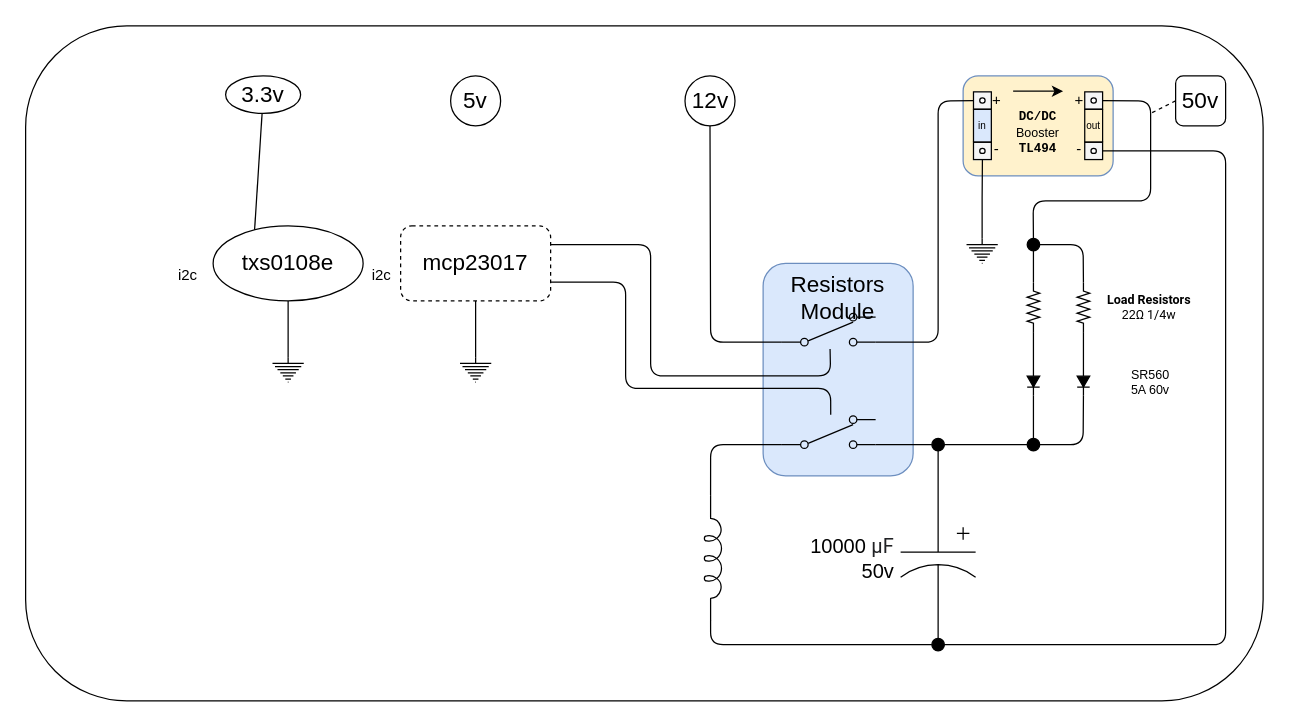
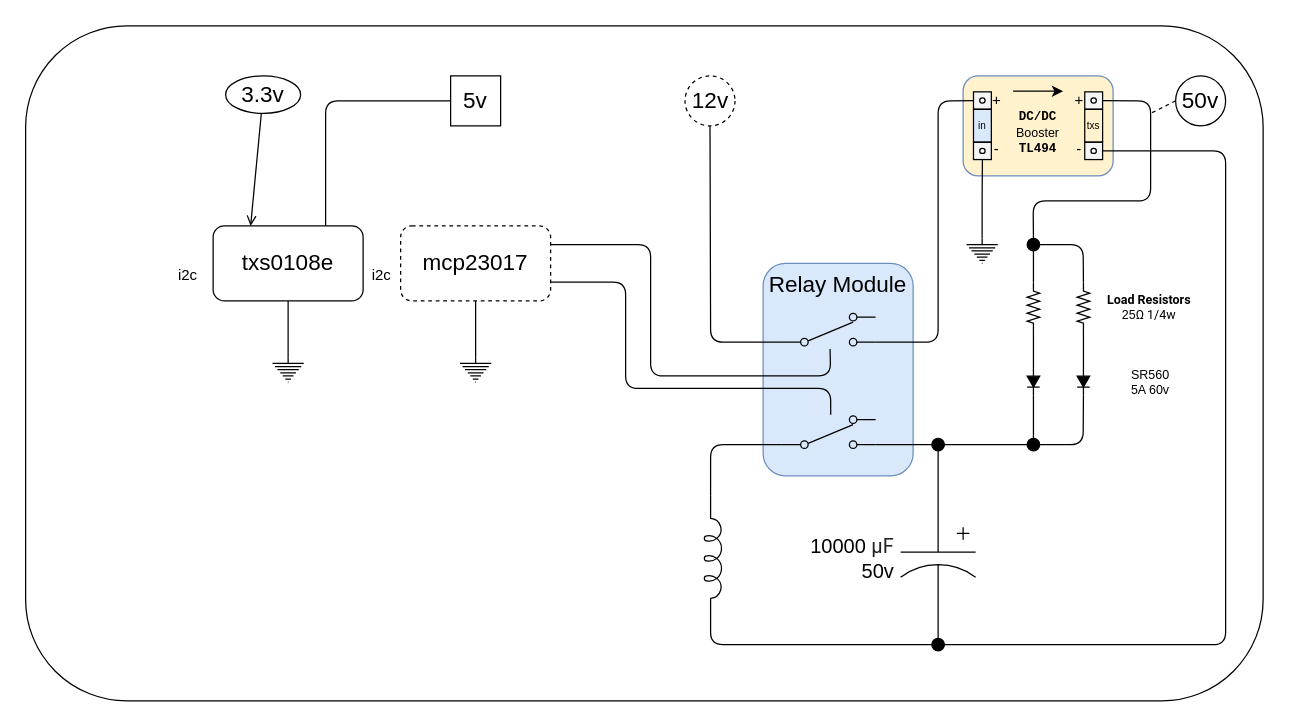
node "5v": shape ellipse -> rectangle
node "12v": style solid -> dashed
node "50v": shape rounded rectangle -> ellipse
edge "5v" -- "txs0108e": added
node "out": label "out" -> "txs"
edge "3.3v" -- "txs0108e": arrowhead none -> open
node "txs0108e": shape ellipse -> rounded rectangle
node "Resistors Module": label "Resistors Module" -> "Relay Module"
node "Load Resistors22Ω 1/4w": label "Load Resistors22Ω 1/4w" -> "Load Resistors25Ω 1/4w"
